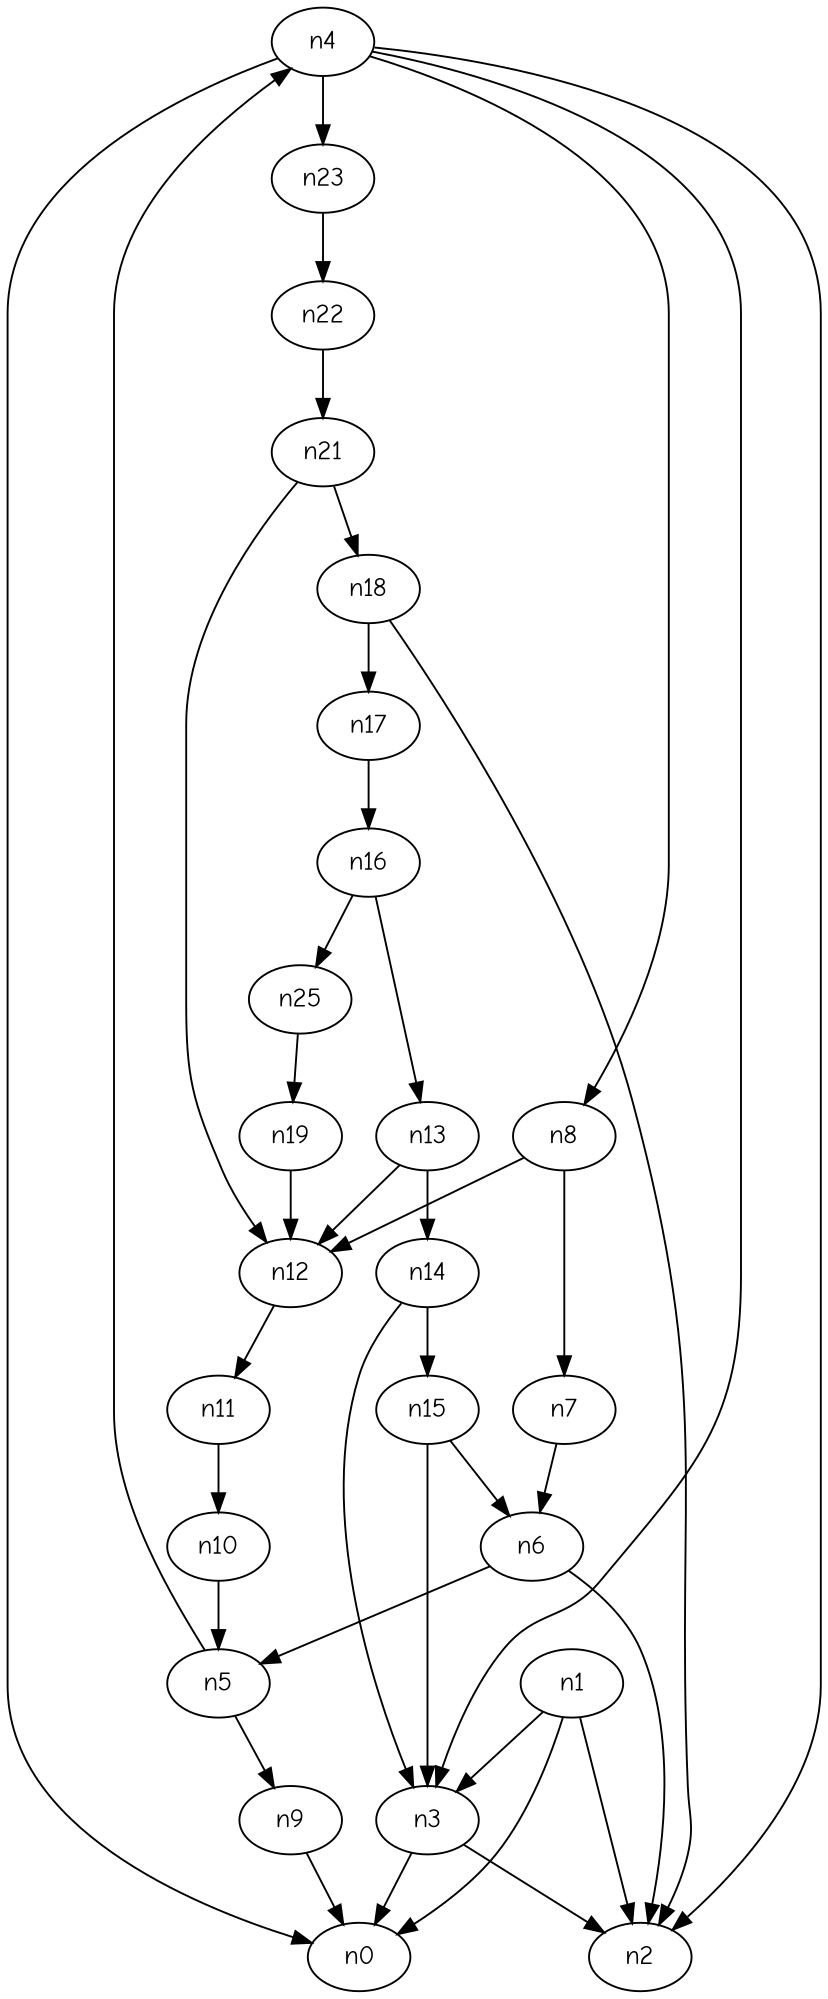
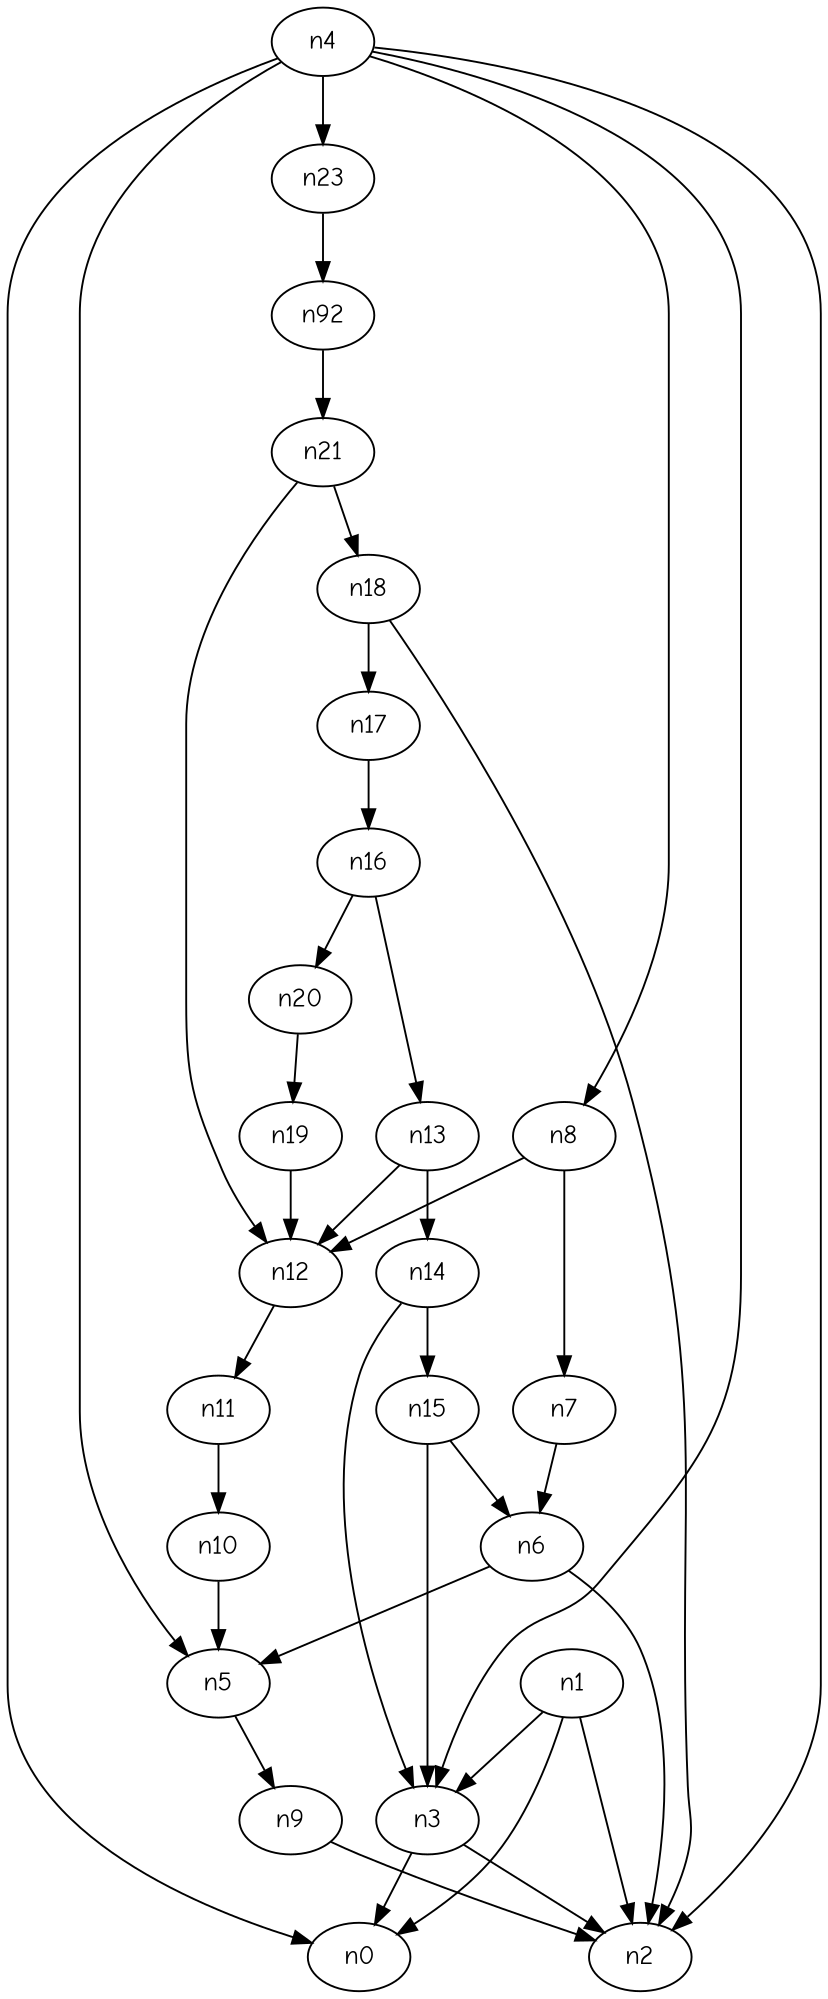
node "n22": label "n22" -> "n92"
edge "n5" -> "n4": reversed
node "n25": label "n25" -> "n20"
edge "n9" -> "n0": now "n9" -> "n2"
